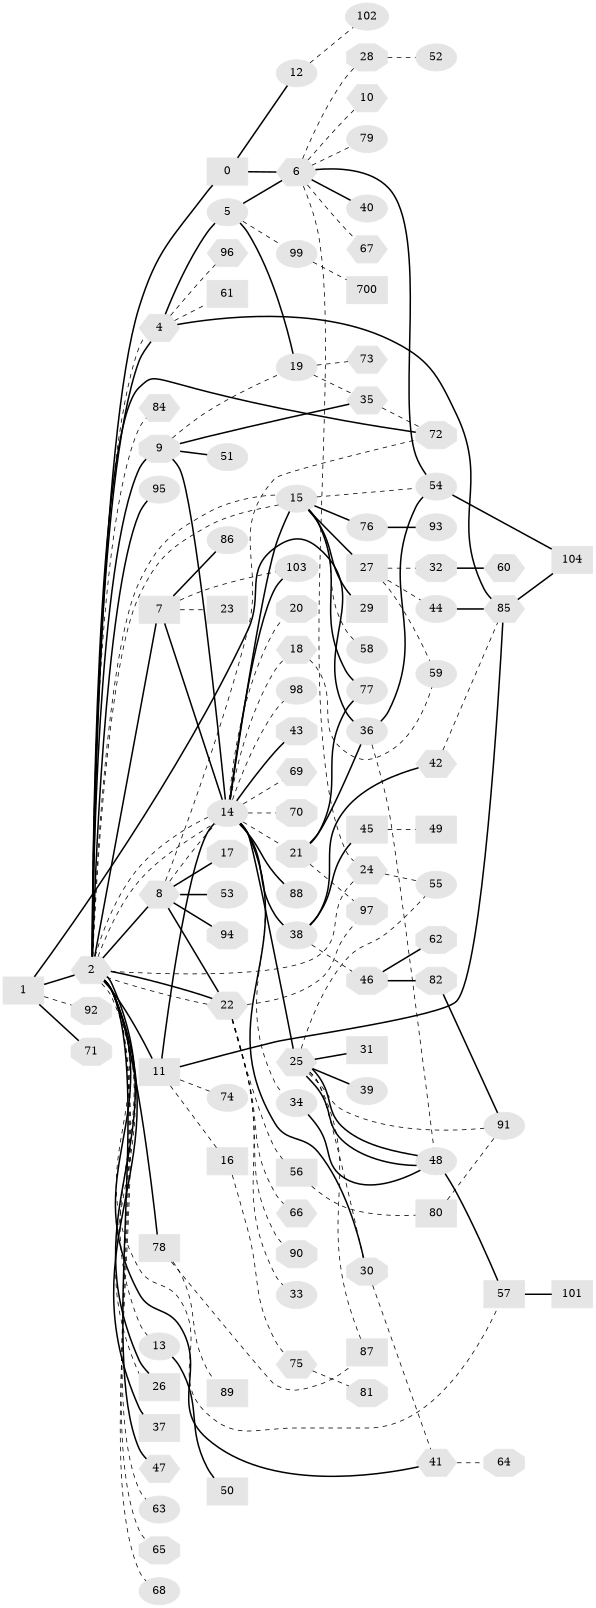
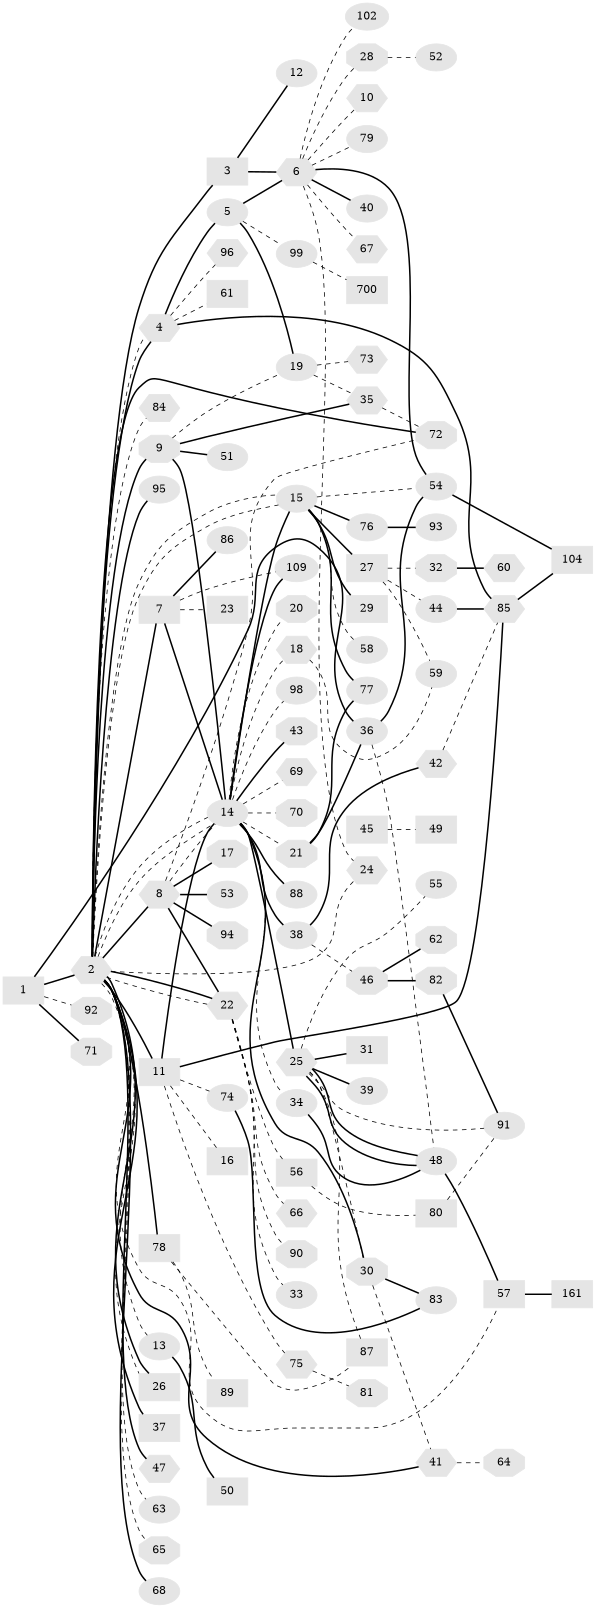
edge "102" -- "12": now "102" -- "6"
node "0": label "0" -> "3"
node "103": label "103" -> "109"
edge "45" -- "38": removed
edge "24" -- "55": removed
node "97": removed
edge "16" -- "75": now "11" -- "75"
edge "2" -- "68": style dashed -> bold
node "101": label "101" -> "161"
node "83": added
